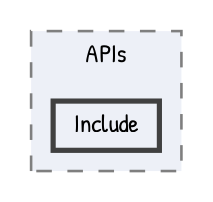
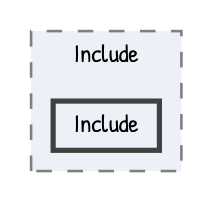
cluster "APIs": label "APIs" -> "Include"
